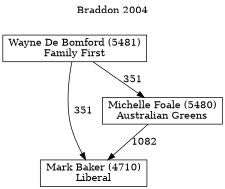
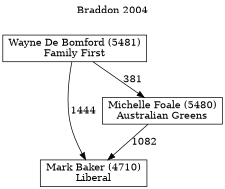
edge "Wayne De Bomford (5481) Family First" -> "Michelle Foale (5480) Australian Greens": label "351" -> "381"
edge "Wayne De Bomford (5481) Family First" -> "Mark Baker (4710) Liberal": label "351" -> "1444"
